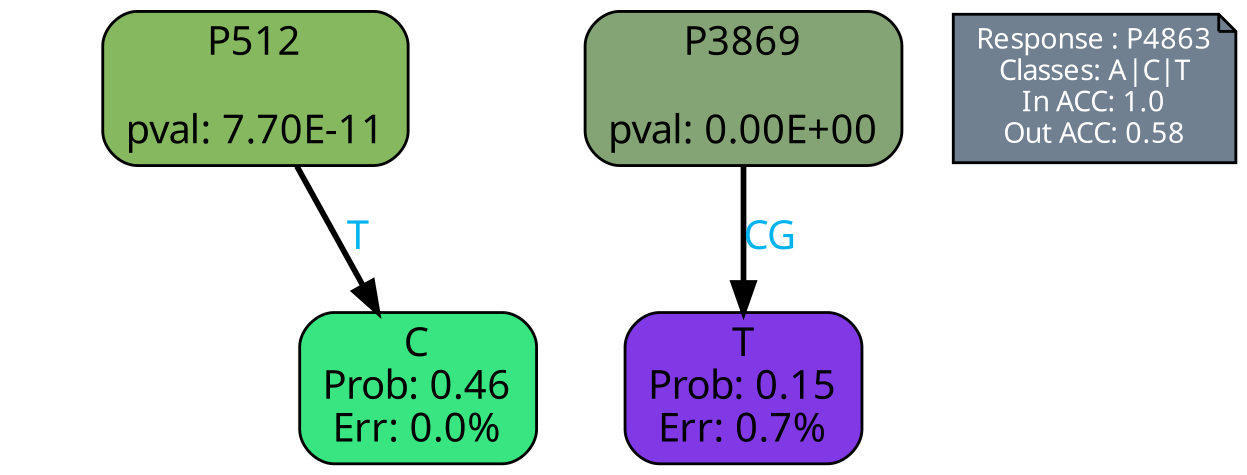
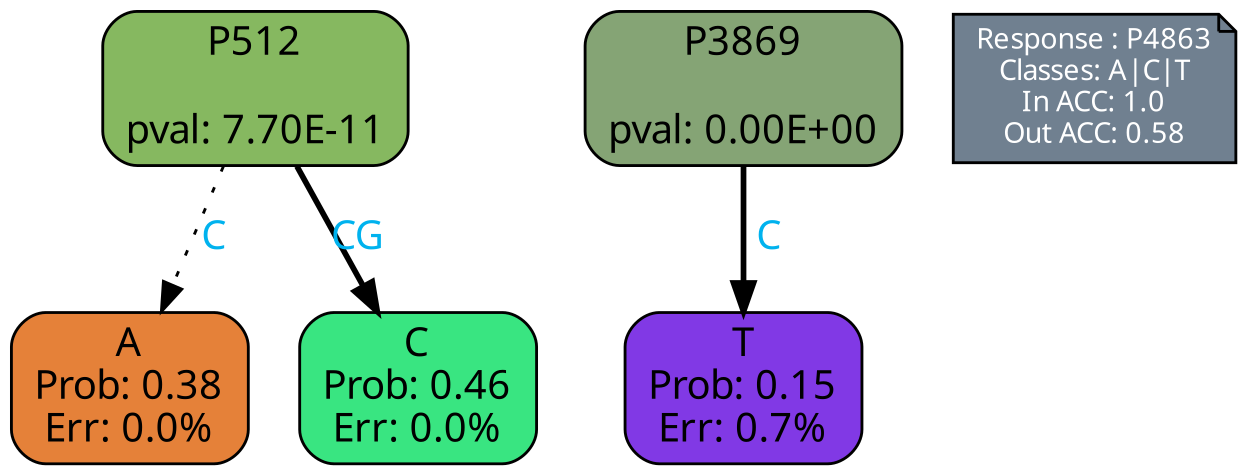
edge "P512 pval: 7.70E-11" -> "C Prob: 0.46 Err: 0.0%": label "T" -> "CG"
edge "P3869 pval: 0.00E+00" -> "T Prob: 0.15 Err: 0.7%": label "CG" -> "C"
node "A Prob: 0.38 Err: 0.0%": added
